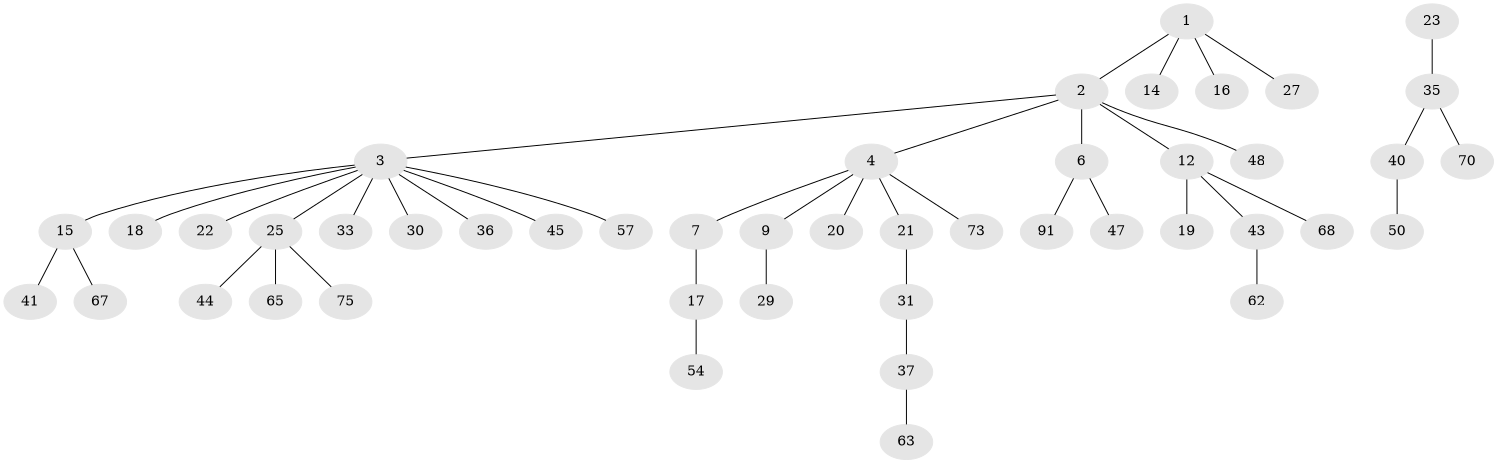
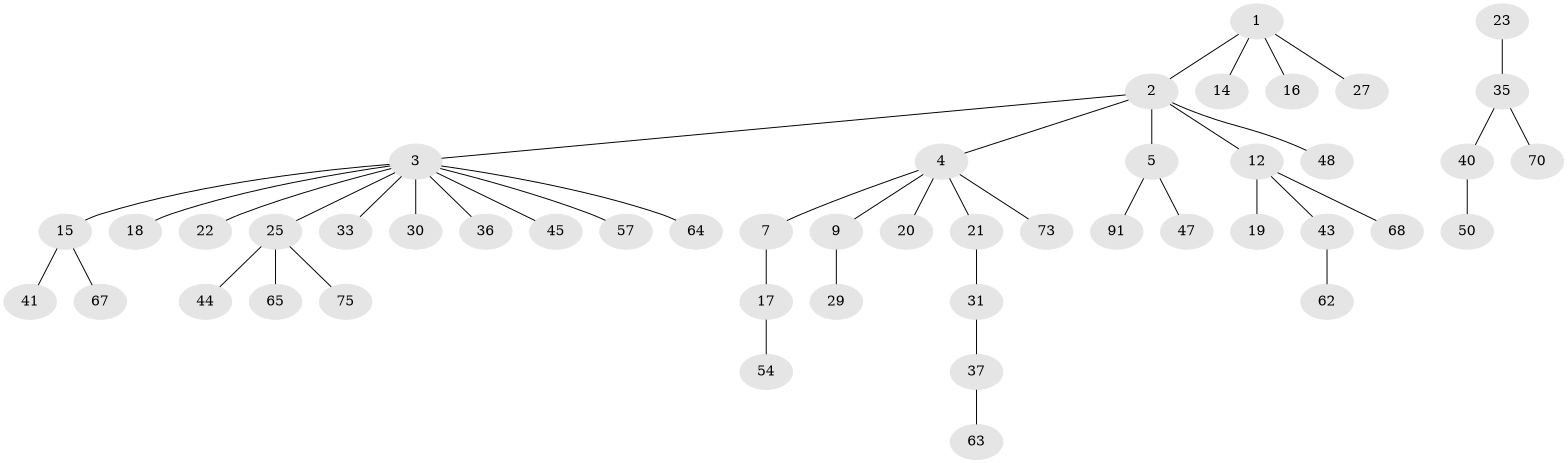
node "6": label "6" -> "5"
node "64": added
